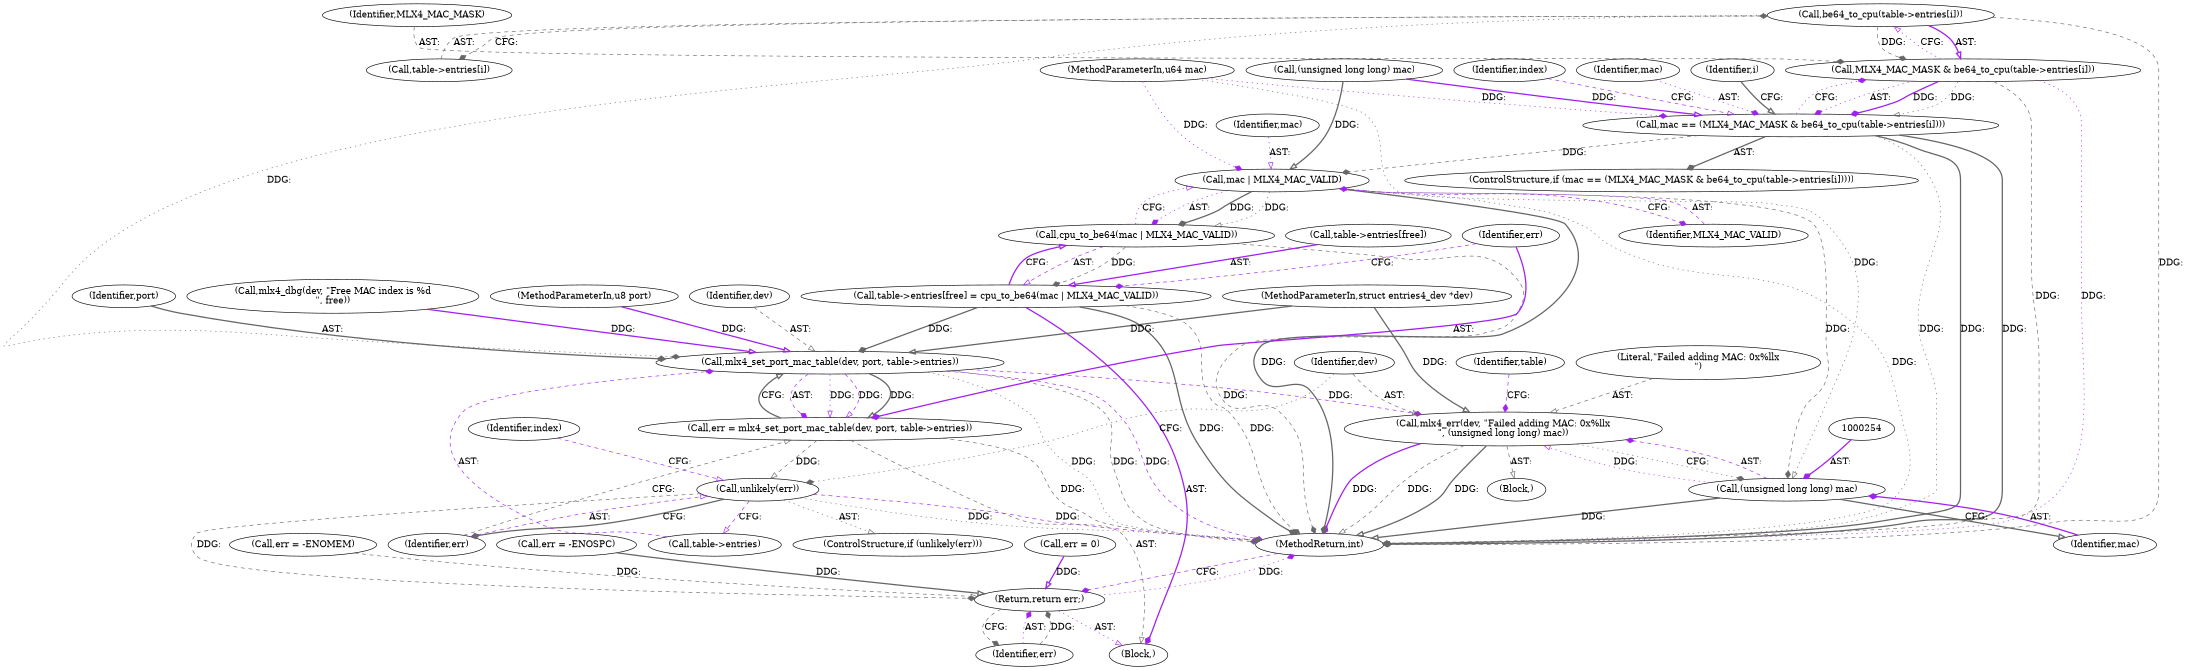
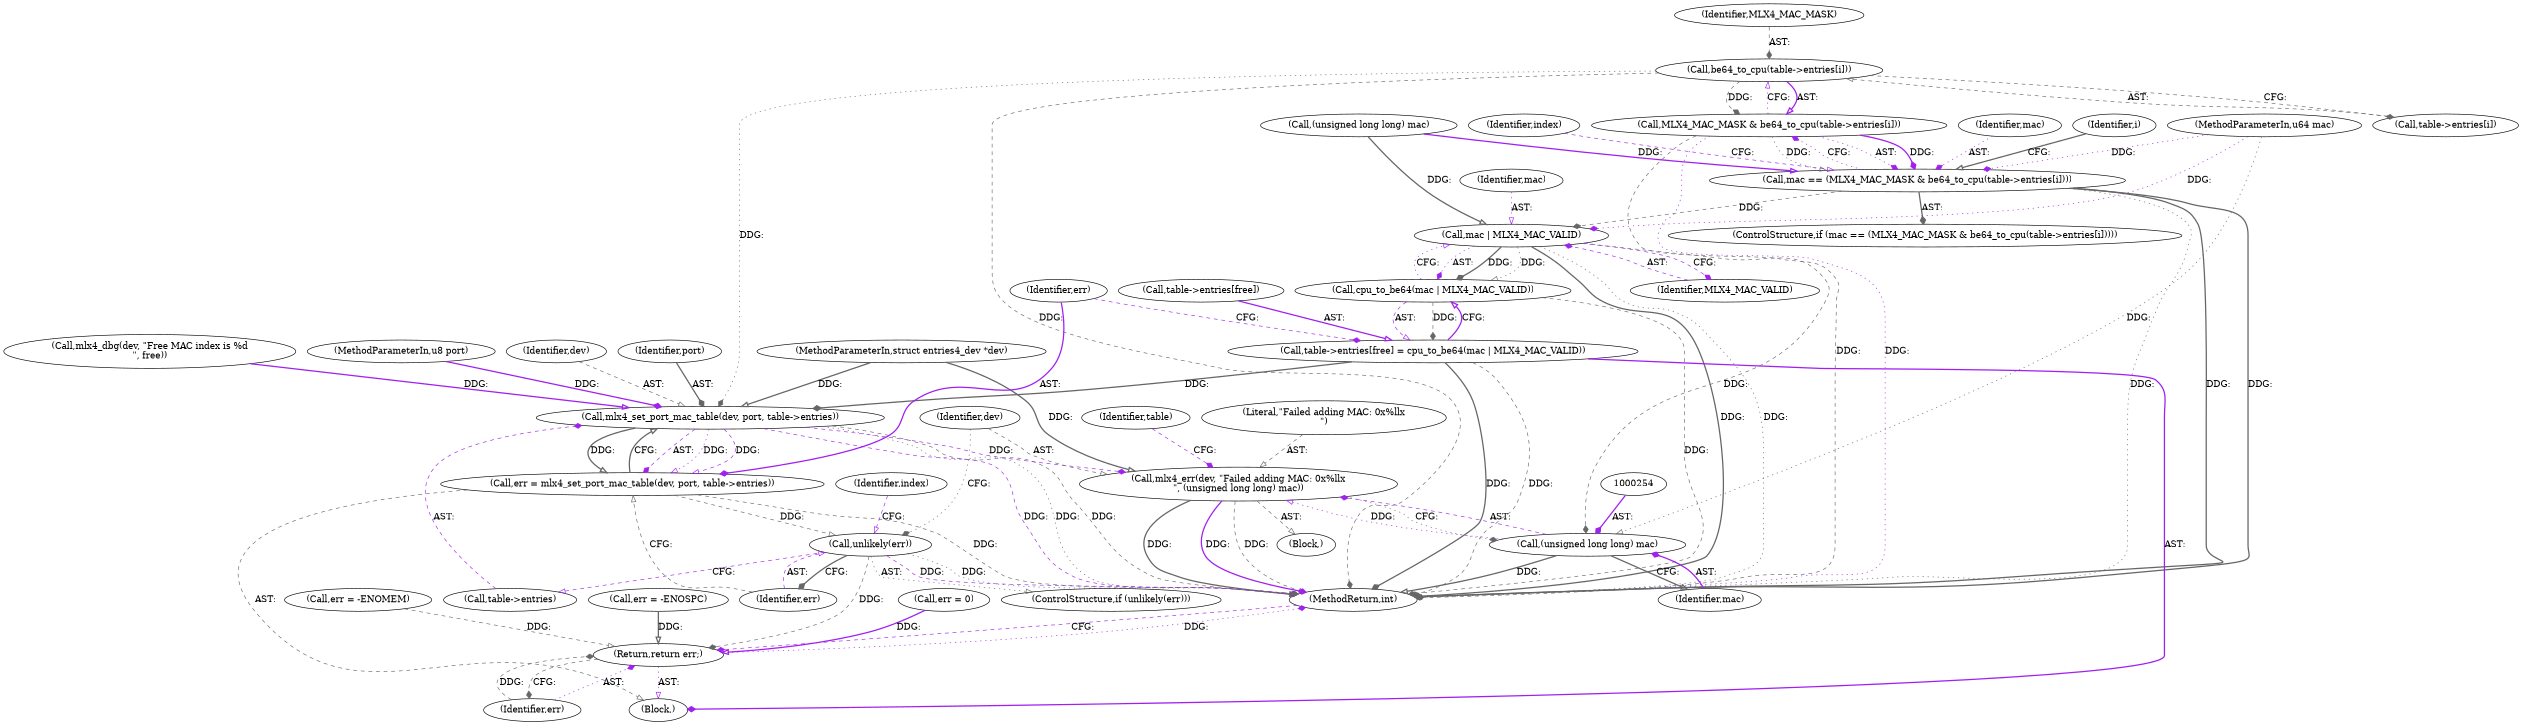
edge "(Call,table->entries[i])" -> "(Call,be64_to_cpu(table->entries[i]))": arrowhead diamond -> onormal
edge "(Identifier,MLX4_MAC_MASK)" -> "(Call,MLX4_MAC_MASK & be64_to_cpu(table->entries[i]))": now "(Identifier,MLX4_MAC_MASK)" -> "(Call,be64_to_cpu(table->entries[i]))"
edge "(MethodParameterIn,u8 port)" -> "(Call,mlx4_set_port_mac_table(dev, port, table->entries))": arrowhead onormal -> diamond
